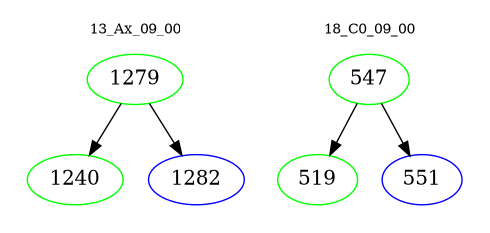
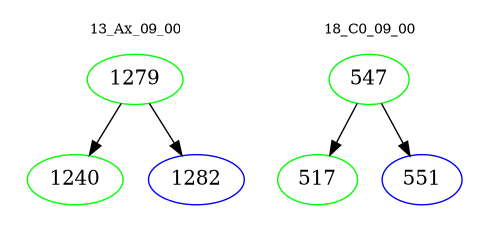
node "519": label "519" -> "517"
